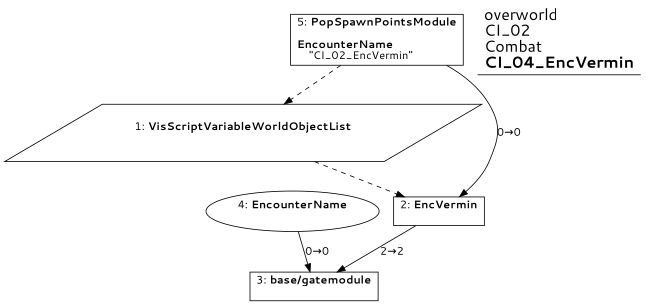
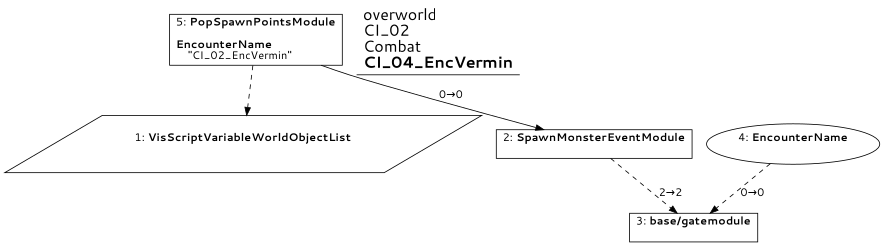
edge "1:" -> "2:": removed
node "2:": text "EncVermin" -> "SpawnMonsterEventModule"
edge "2:" -> "3:": style solid -> dashed
edge "4:" -> "3:": style solid -> dashed
